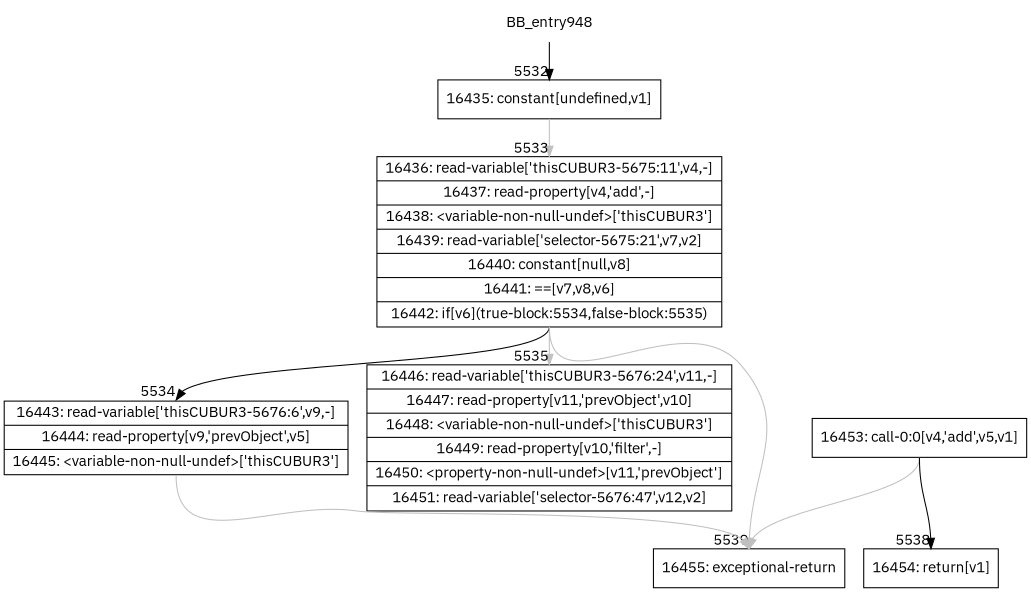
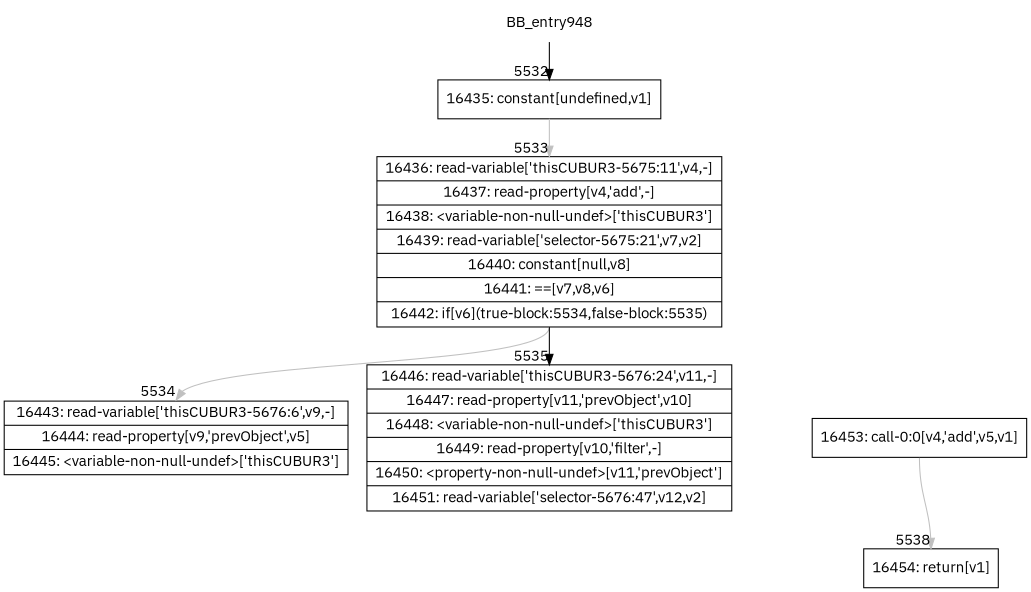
edge "16436: read-variable['thisCUBUR3-5675:11',v4,-]" -> "16446: read-variable['thisCUBUR3-5676:24',v11,-]": color gray -> black
edge "16436: read-variable['thisCUBUR3-5675:11',v4,-]" -> "16443: read-variable['thisCUBUR3-5676:6',v9,-]": color black -> gray
edge "16453: call-0:0[v4,'add',v5,v1]" -> "16454: return[v1]": color black -> gray
node "16455: exceptional-return": removed
